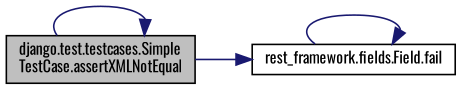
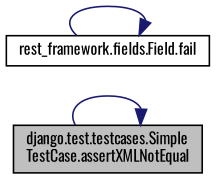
edge "django.test.testcases.Simple TestCase.assertXMLNotEqual" -> "rest_framework.fields.Field.fail": removed
